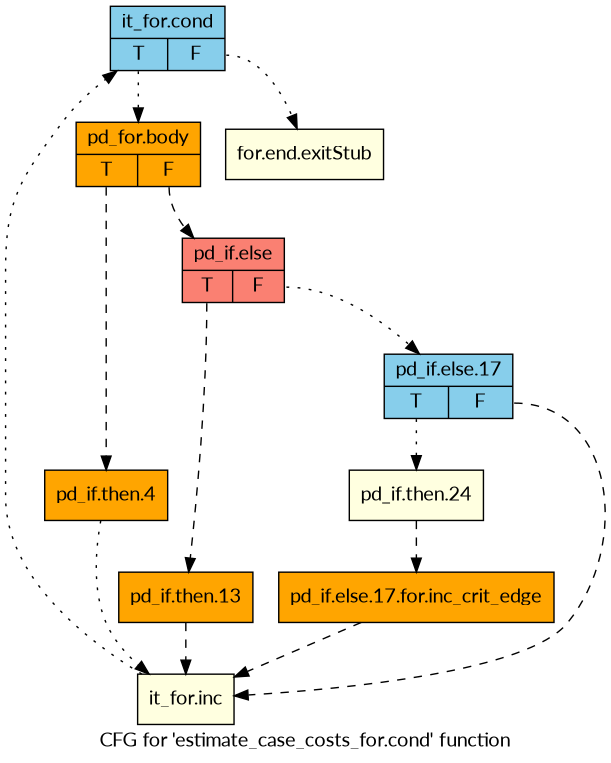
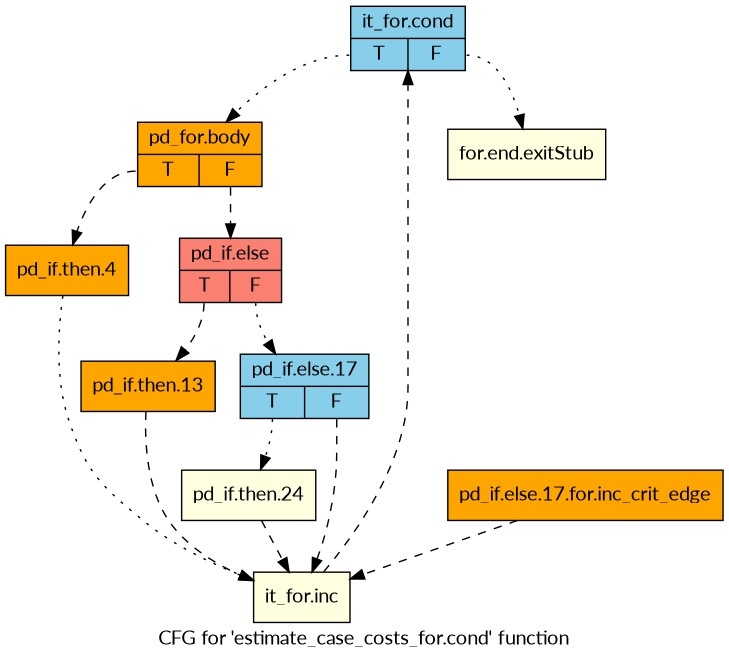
edge "it_for.inc" -> "it_for.cond": style dotted -> dashed
edge "pd_if.then.24" -> "pd_if.else.17.for.inc_crit_edge": now "pd_if.then.24" -> "it_for.inc"
